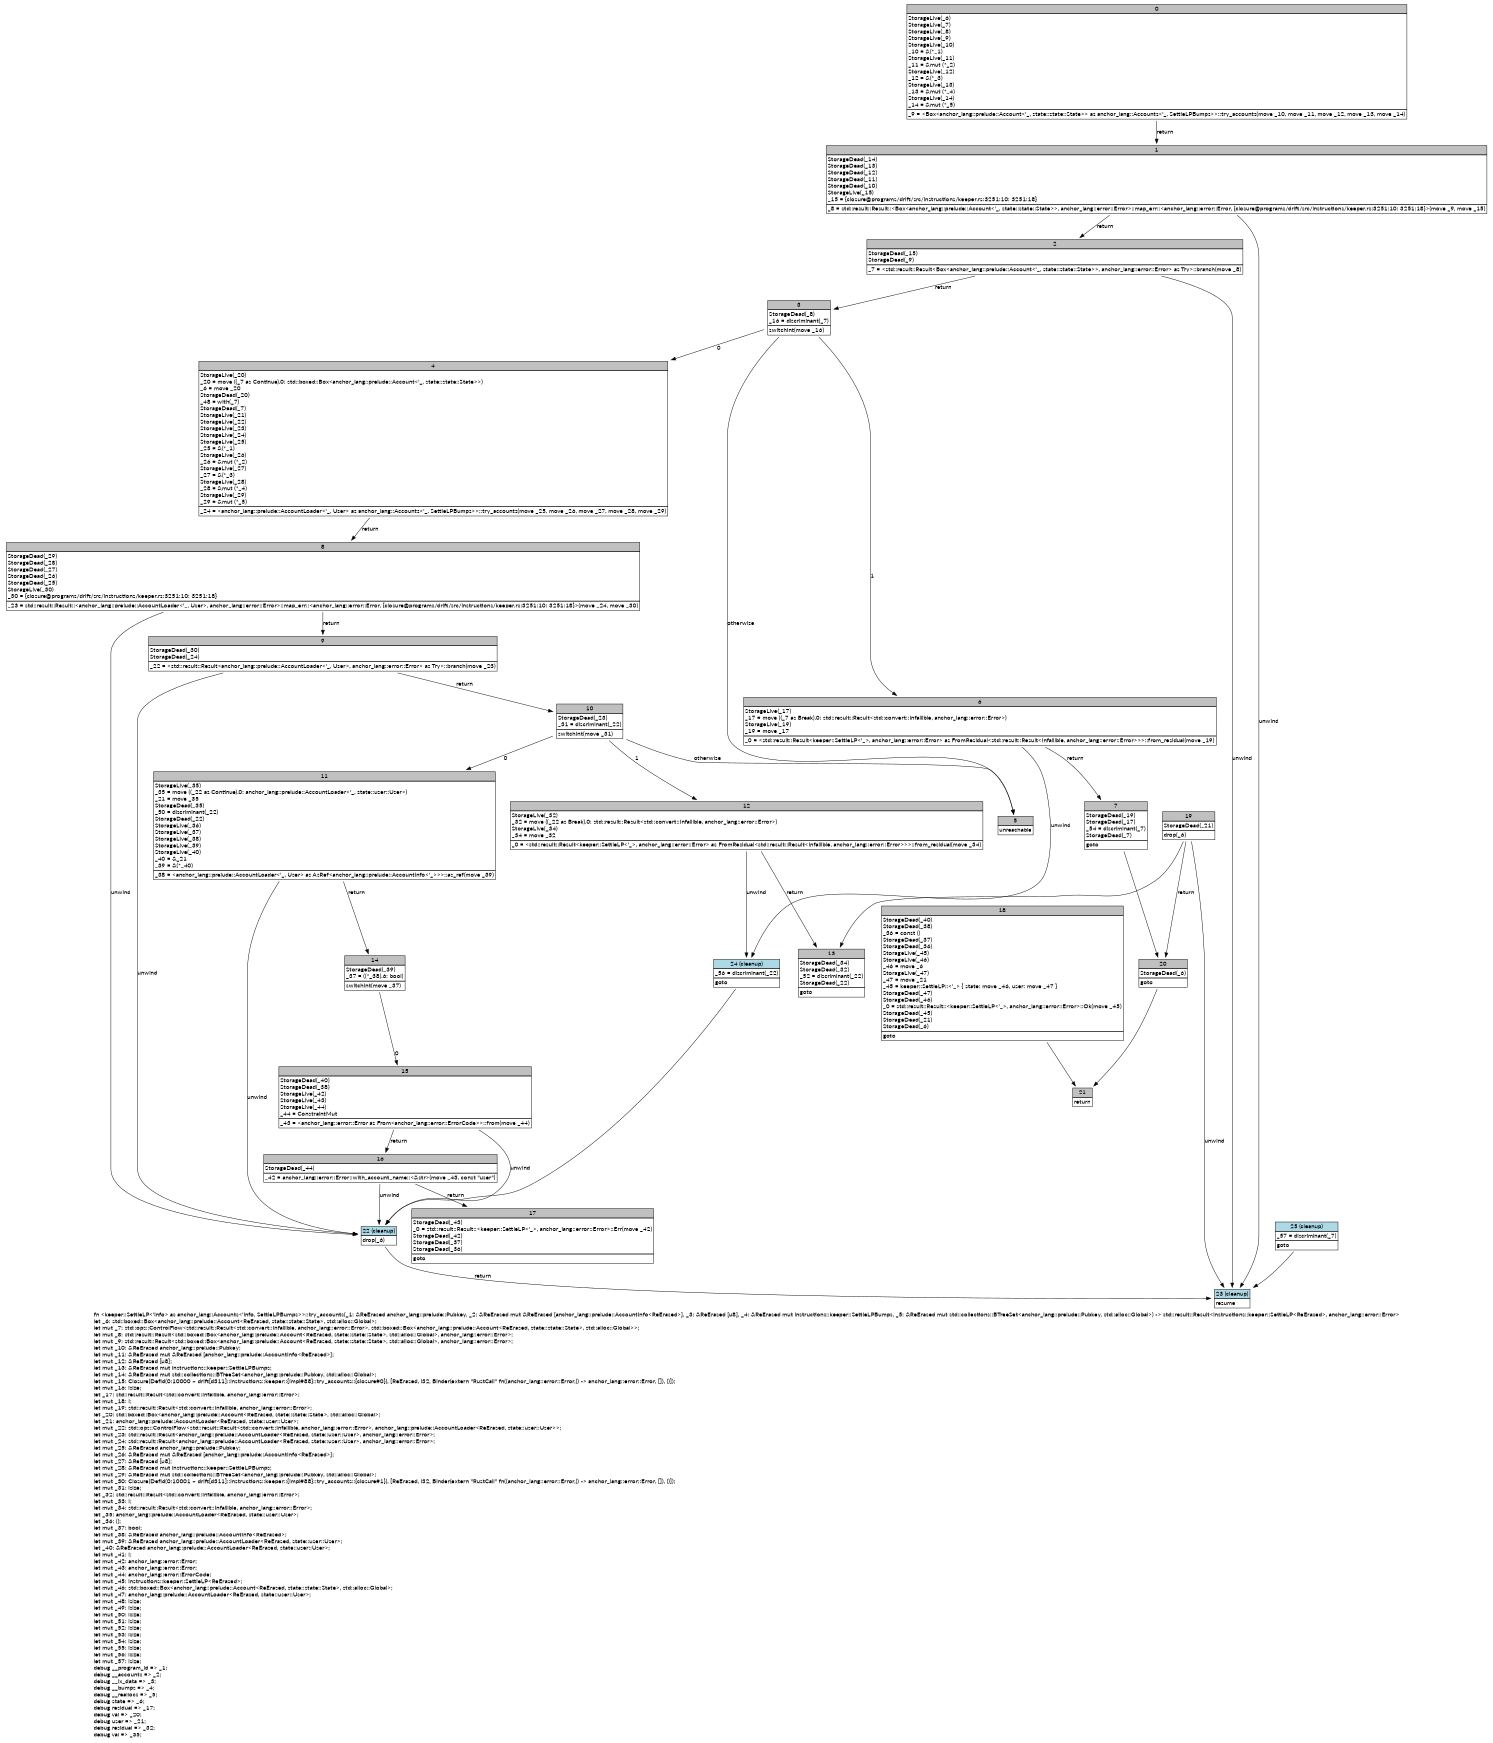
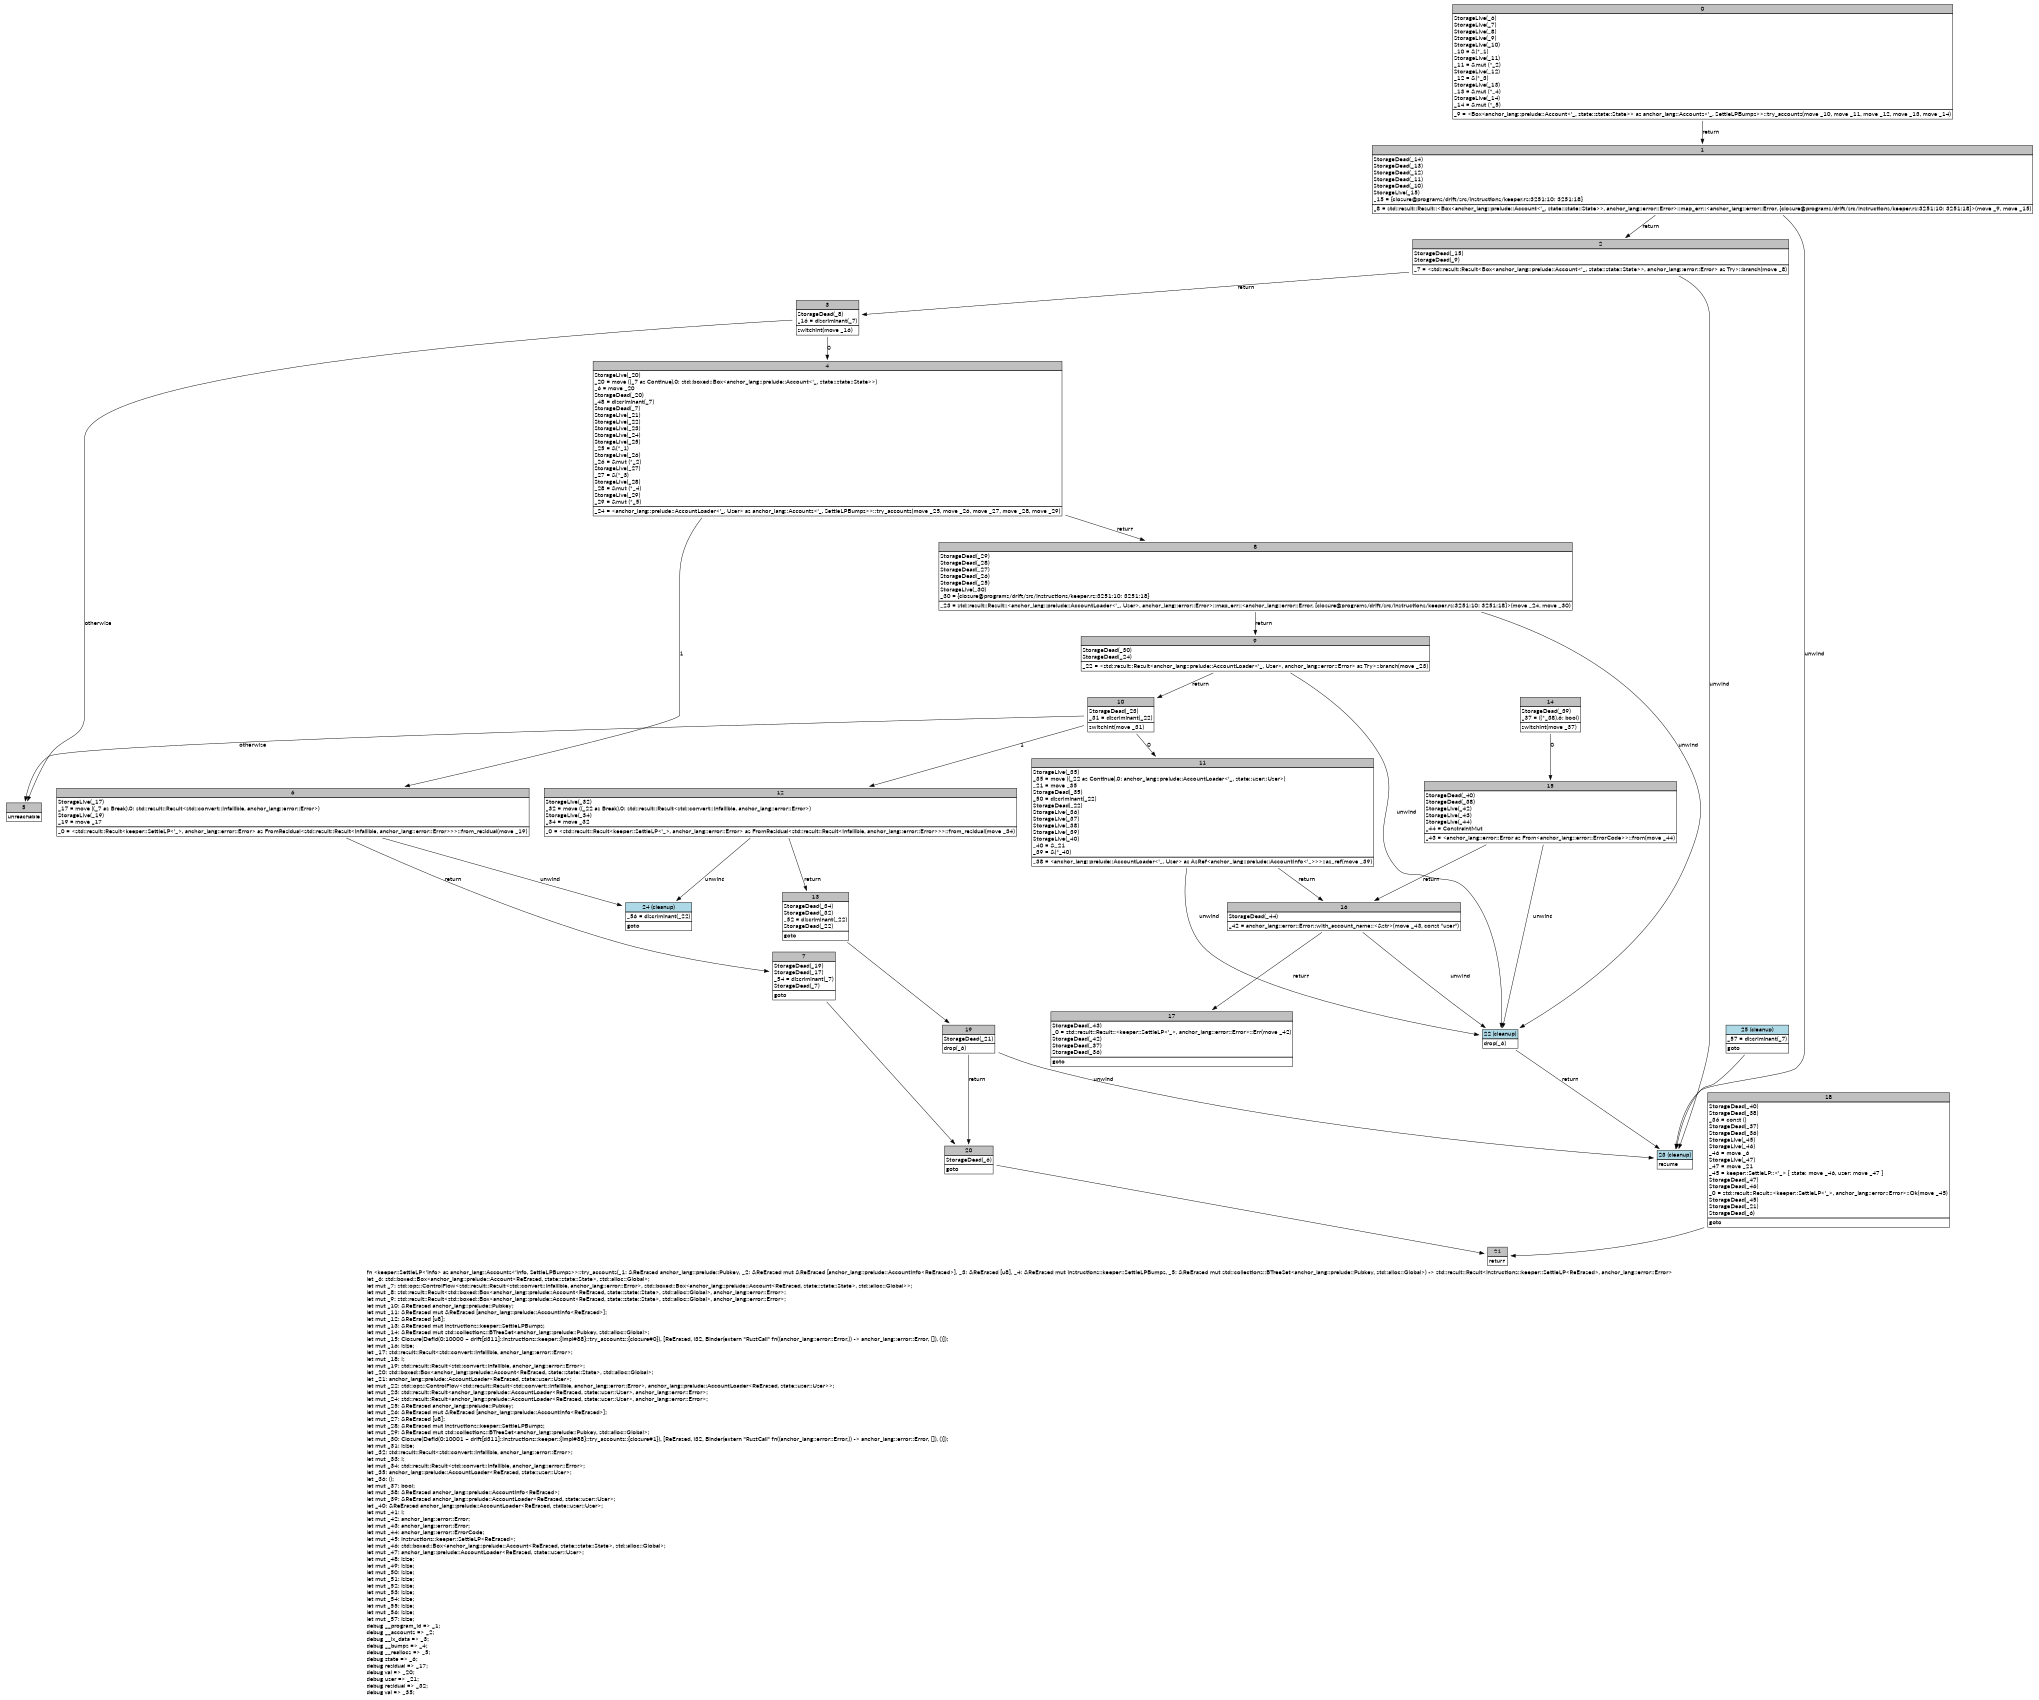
node "4": text "_48 = with(_7)" -> "_48 = discriminant(_7)"
edge "3" -> "6": now "4" -> "6"
edge "19" -> "13": reversed
edge "11" -> "14": now "11" -> "16"
edge "24 (cleanup)" -> "22 (cleanup)": removed
